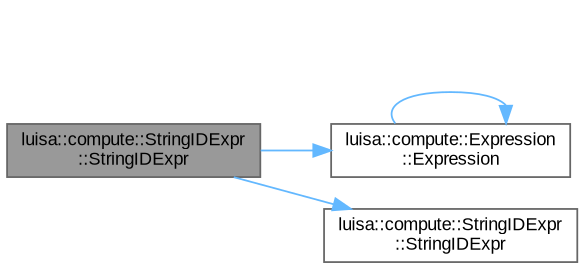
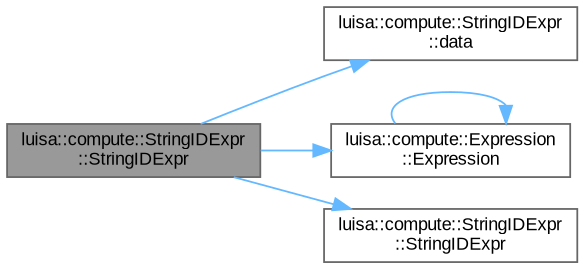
node "luisa::compute::StringIDExpr ::data": added
